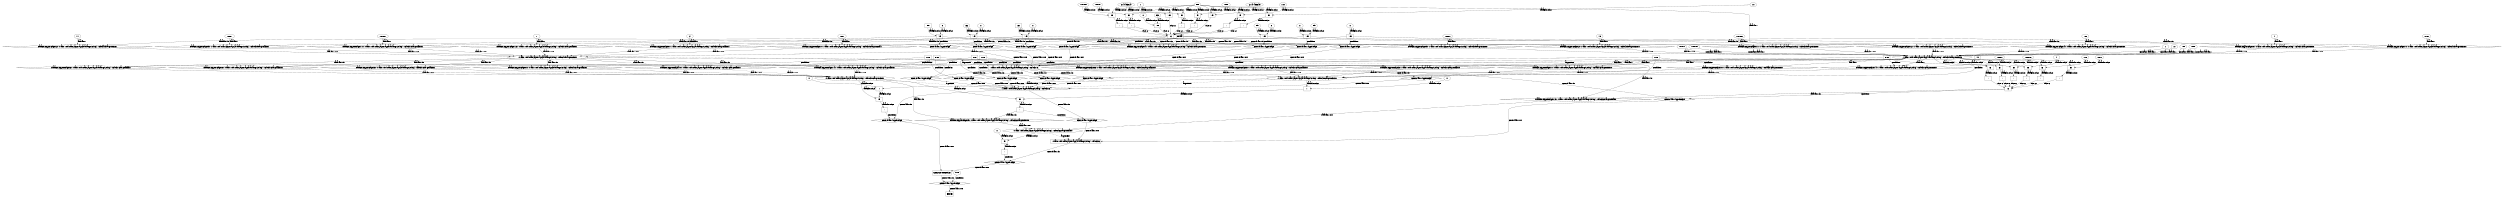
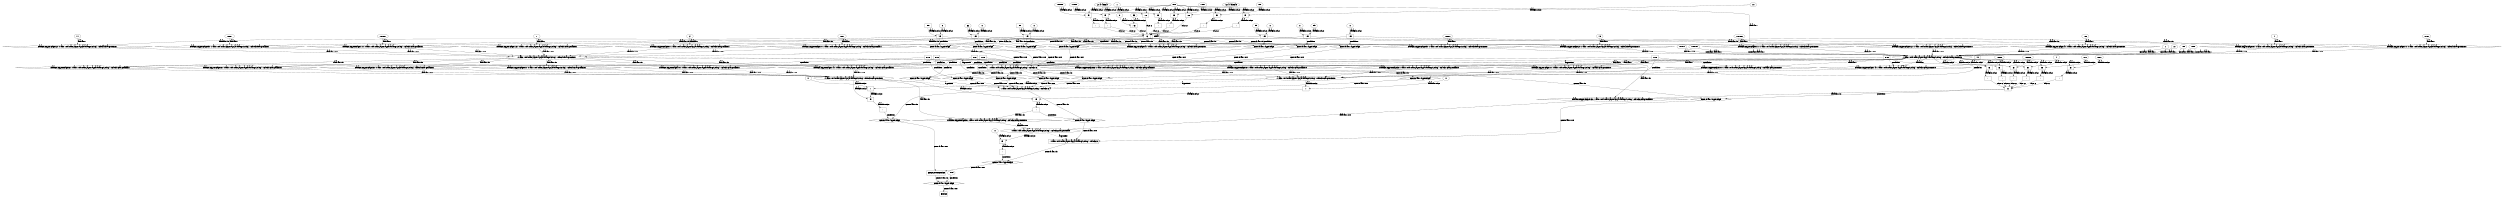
node "<Main: void main(JayArray_java_lang_String)>_Block16": shape diamond -> box
